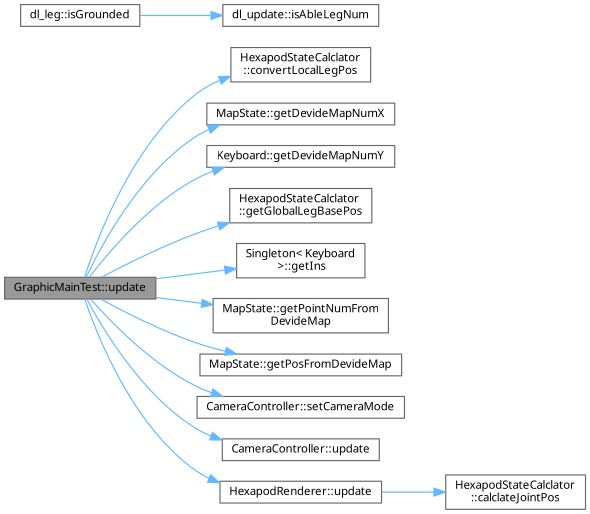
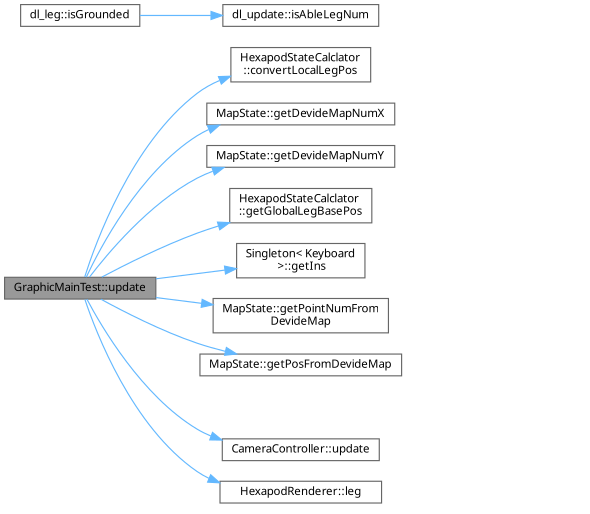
node "Keyboard::getDevideMapNumY": label "Keyboard::getDevideMapNumY" -> "MapState::getDevideMapNumY"
node "CameraController::setCameraMode": removed
node "HexapodRenderer::update": label "HexapodRenderer::update" -> "HexapodRenderer::leg"
node "HexapodStateCalclator ::calclateJointPos": removed
